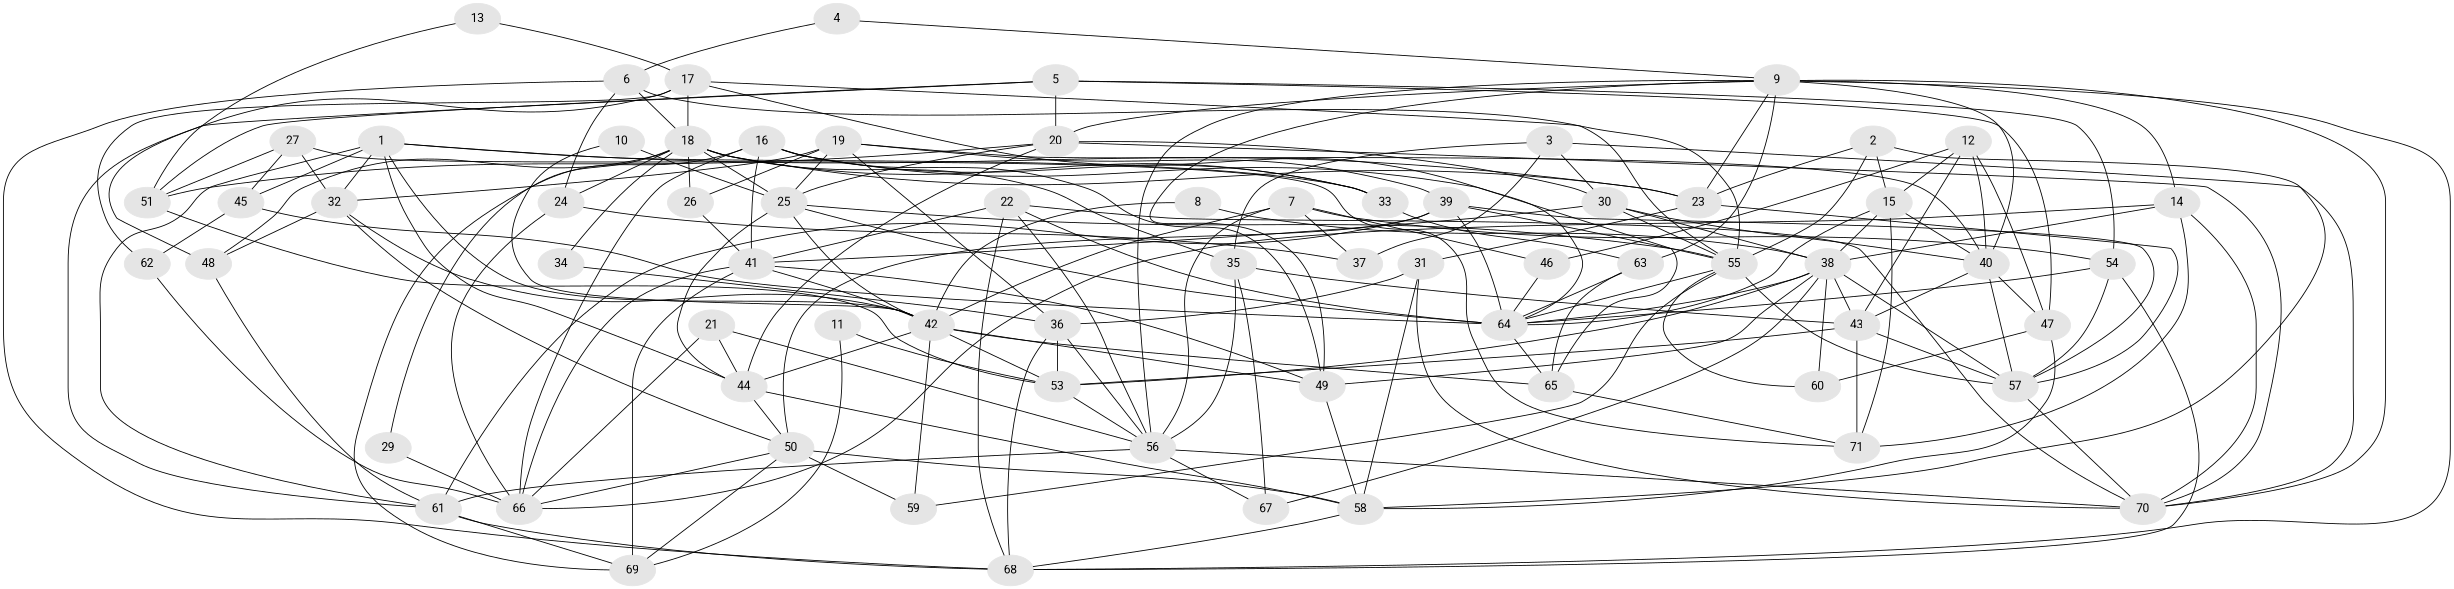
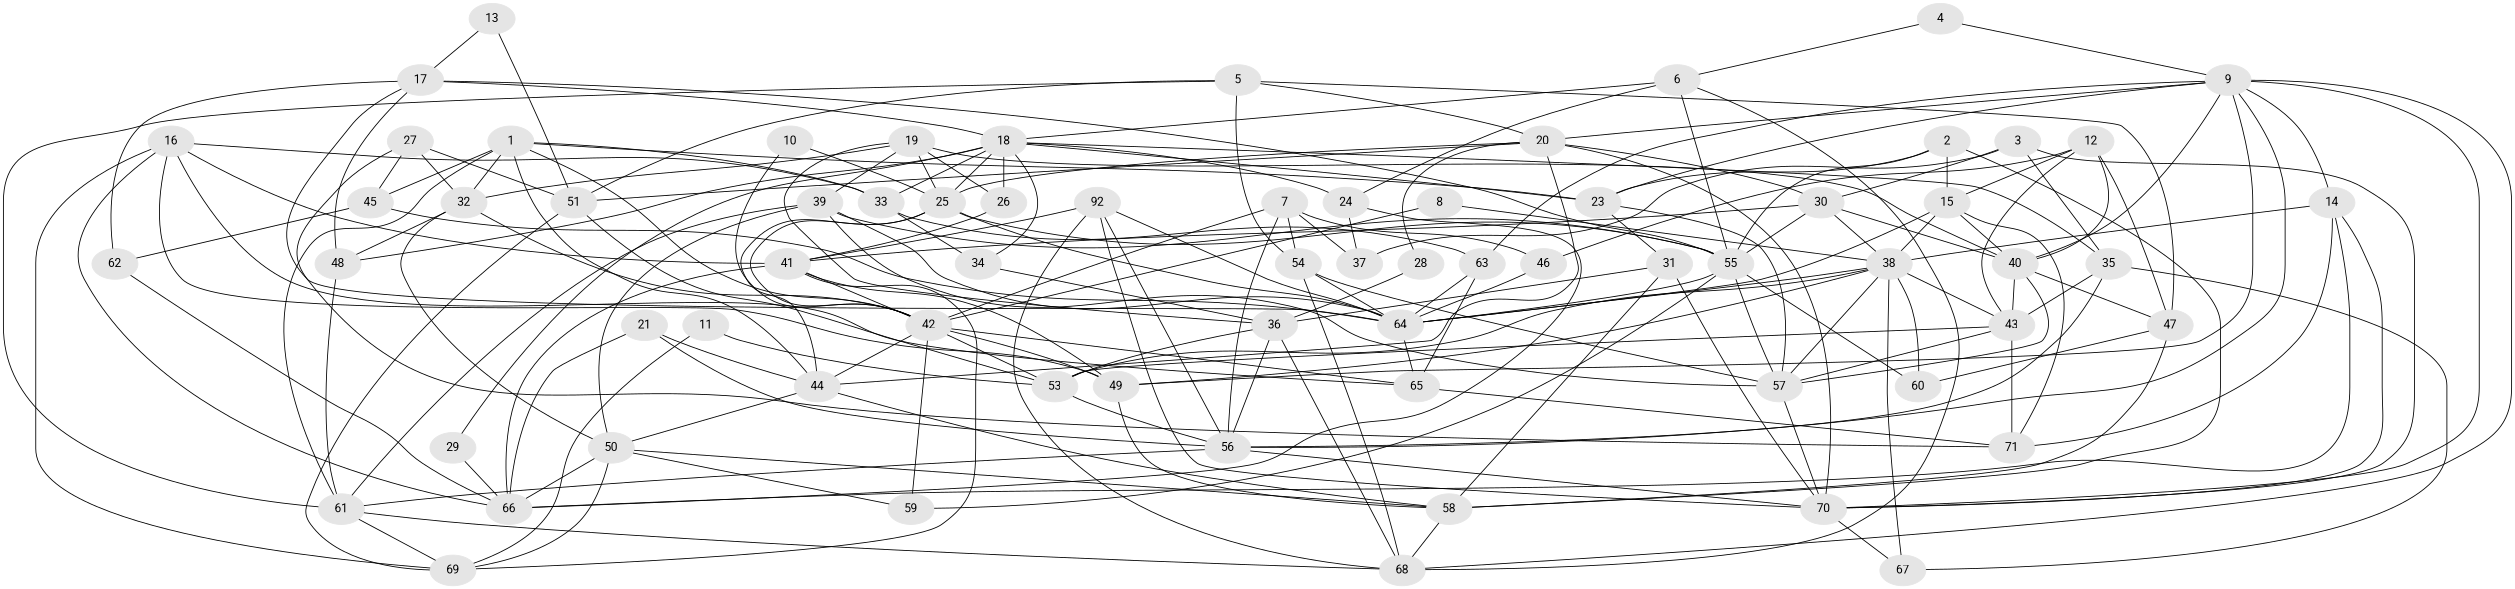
node "22": label "22" -> "92"
edge "33" -- "34": added
node "28": added
edge "51" -- "69": added
edge "56" -- "67": now "70" -- "67"
